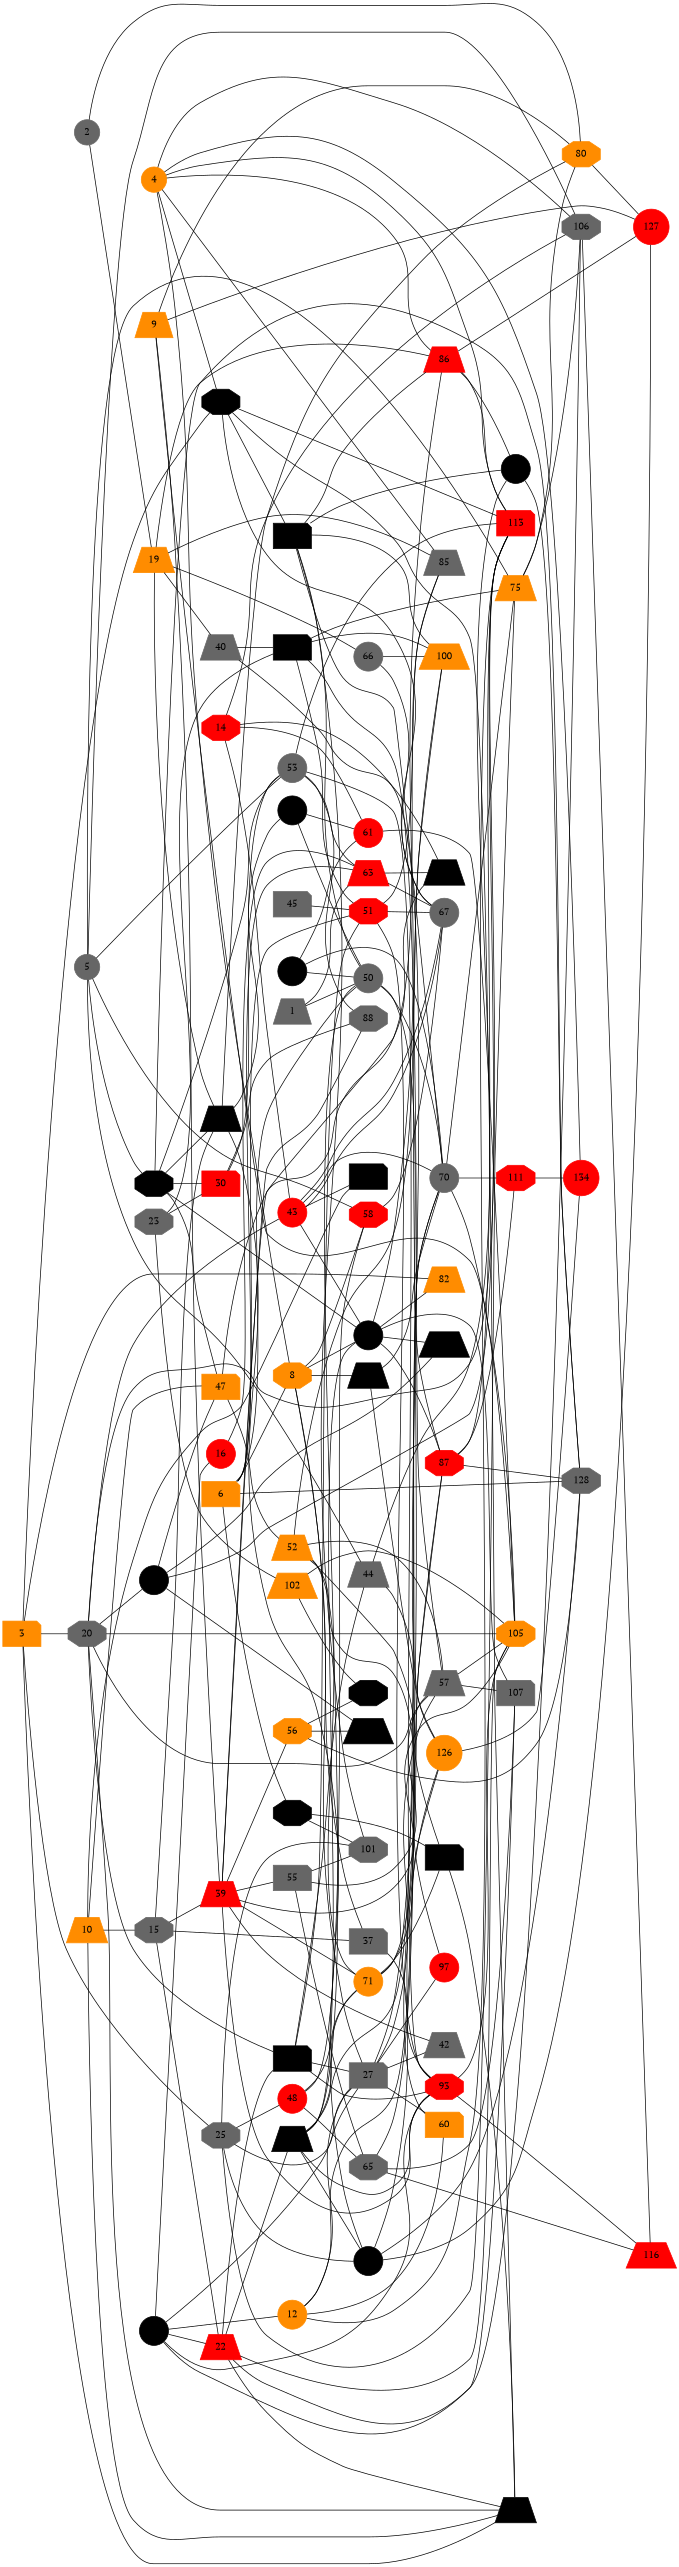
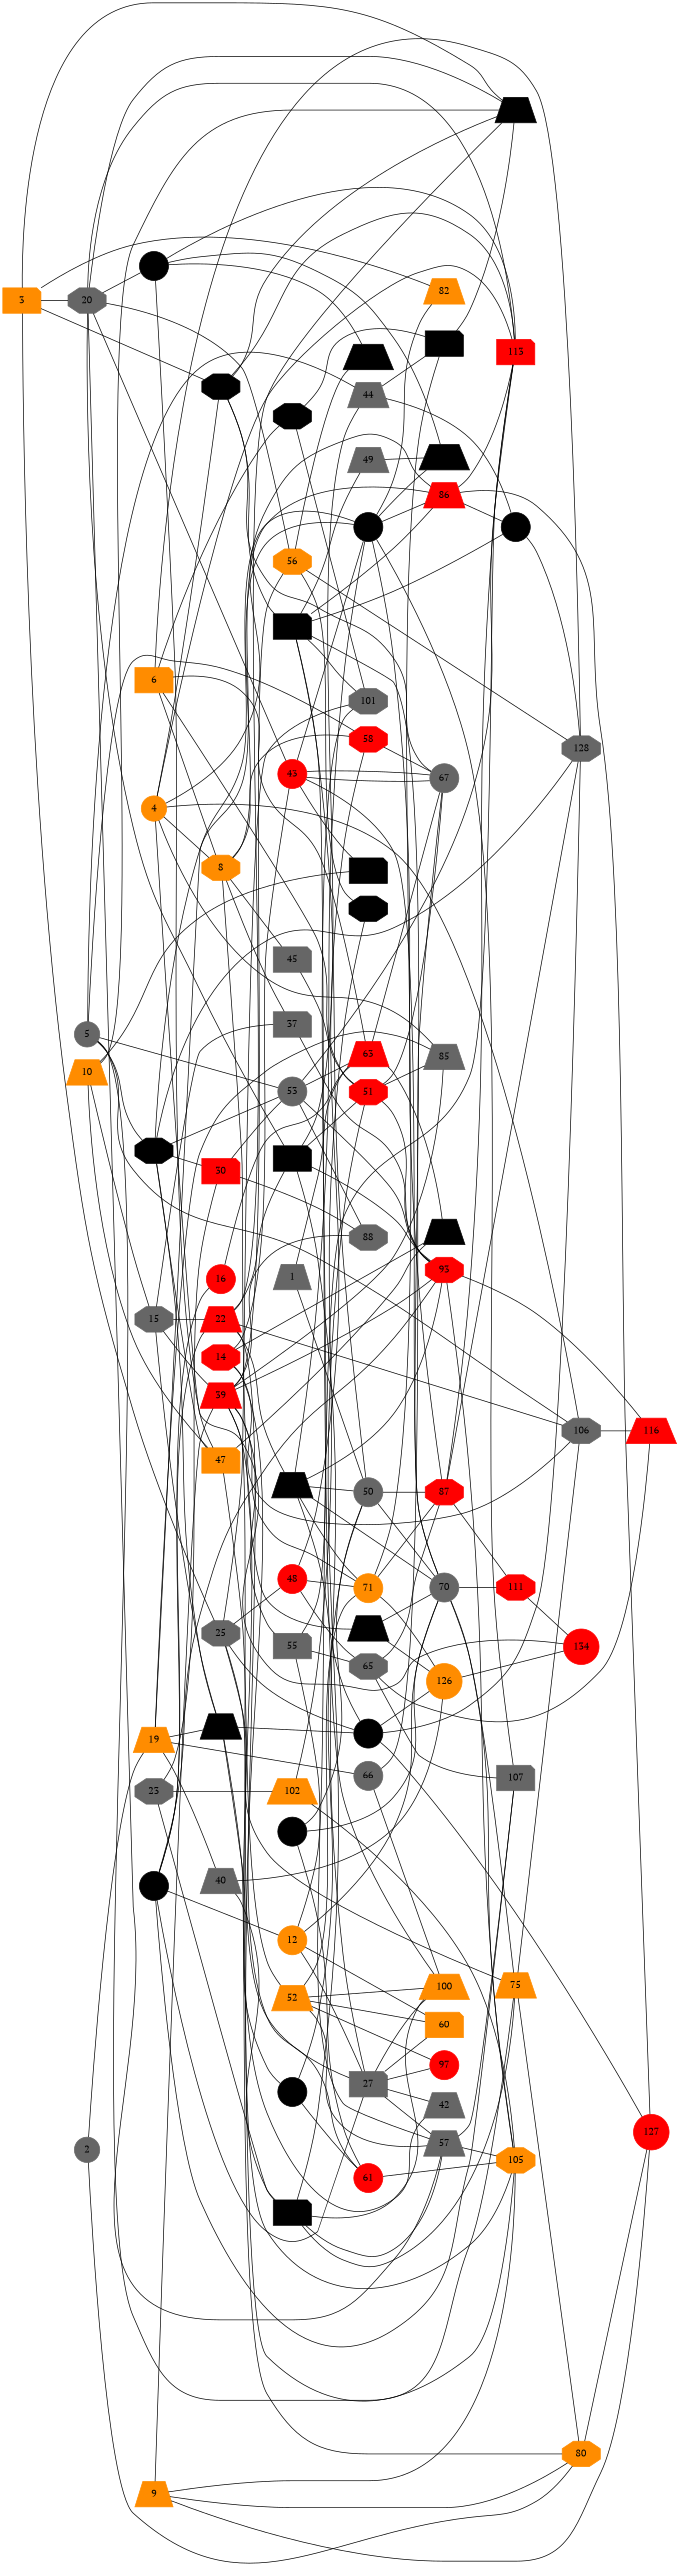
node "49": added
edge "50" -- "6": removed
edge "20" -- "105": now "20" -- "56"
edge "8" -- "27": now "8" -- "45"
